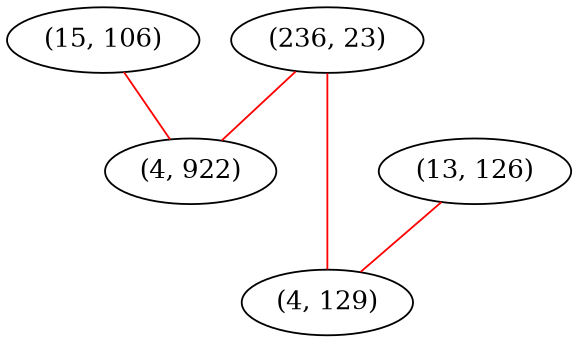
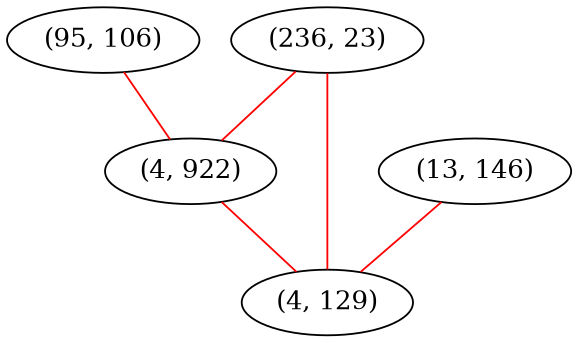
node "(15, 106)": label "(15, 106)" -> "(95, 106)"
node "(13, 126)": label "(13, 126)" -> "(13, 146)"
edge "(4, 922)" -- "(4, 129)": added
